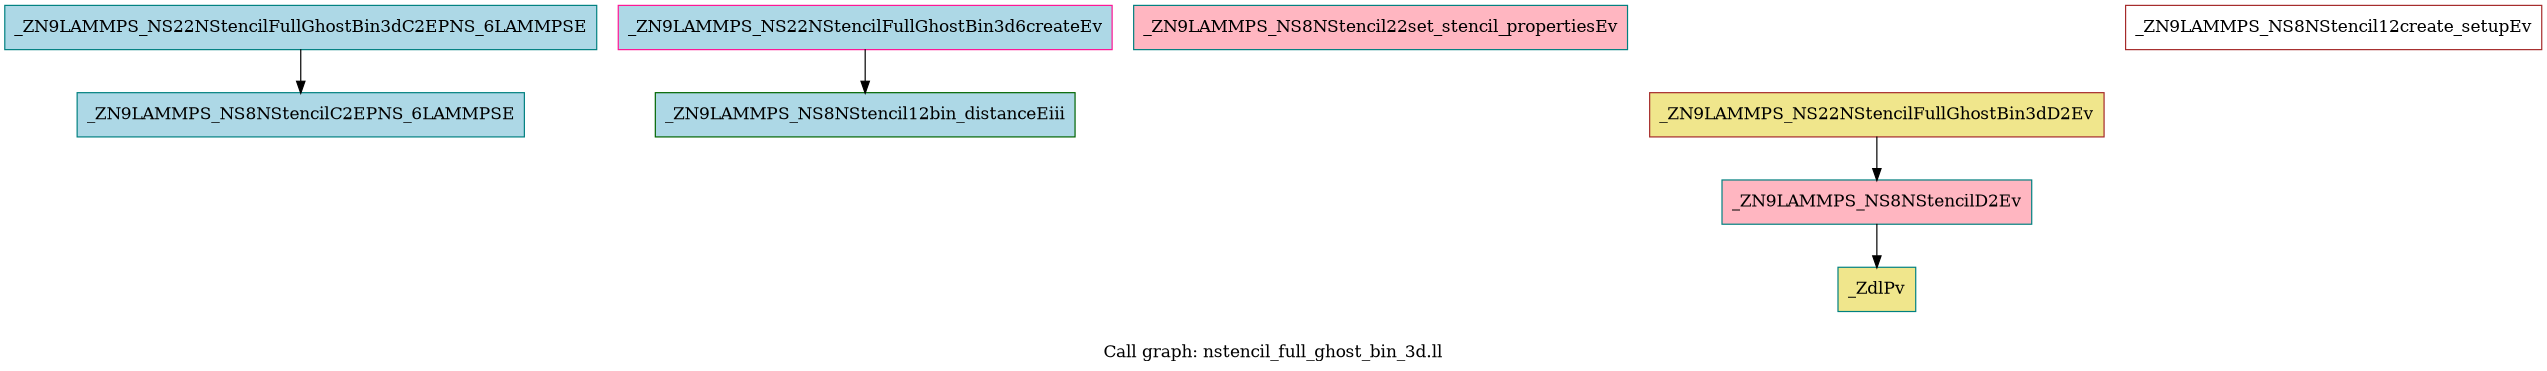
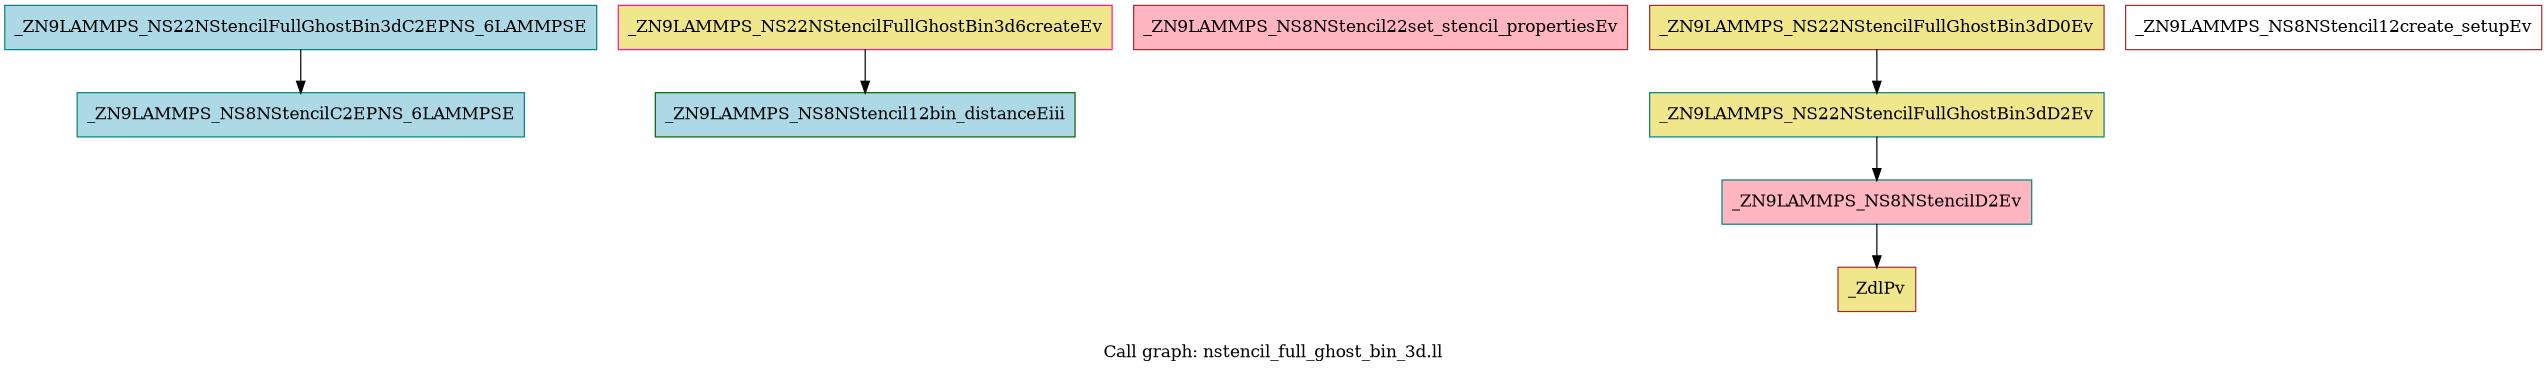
node "_ZN9LAMMPS_NS22NStencilFullGhostBin3d6createEv": fillcolor lightblue -> khaki
node "_ZN9LAMMPS_NS8NStencil22set_stencil_propertiesEv": color teal -> brown
node "_ZN9LAMMPS_NS22NStencilFullGhostBin3dD0Ev": added
node "_ZN9LAMMPS_NS22NStencilFullGhostBin3dD2Ev": color brown -> teal
node "_ZdlPv": color teal -> brown
